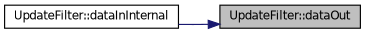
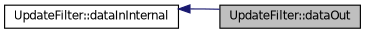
edge "UpdateFilter::dataInInternal" -> "UpdateFilter::dataOut": reversed
